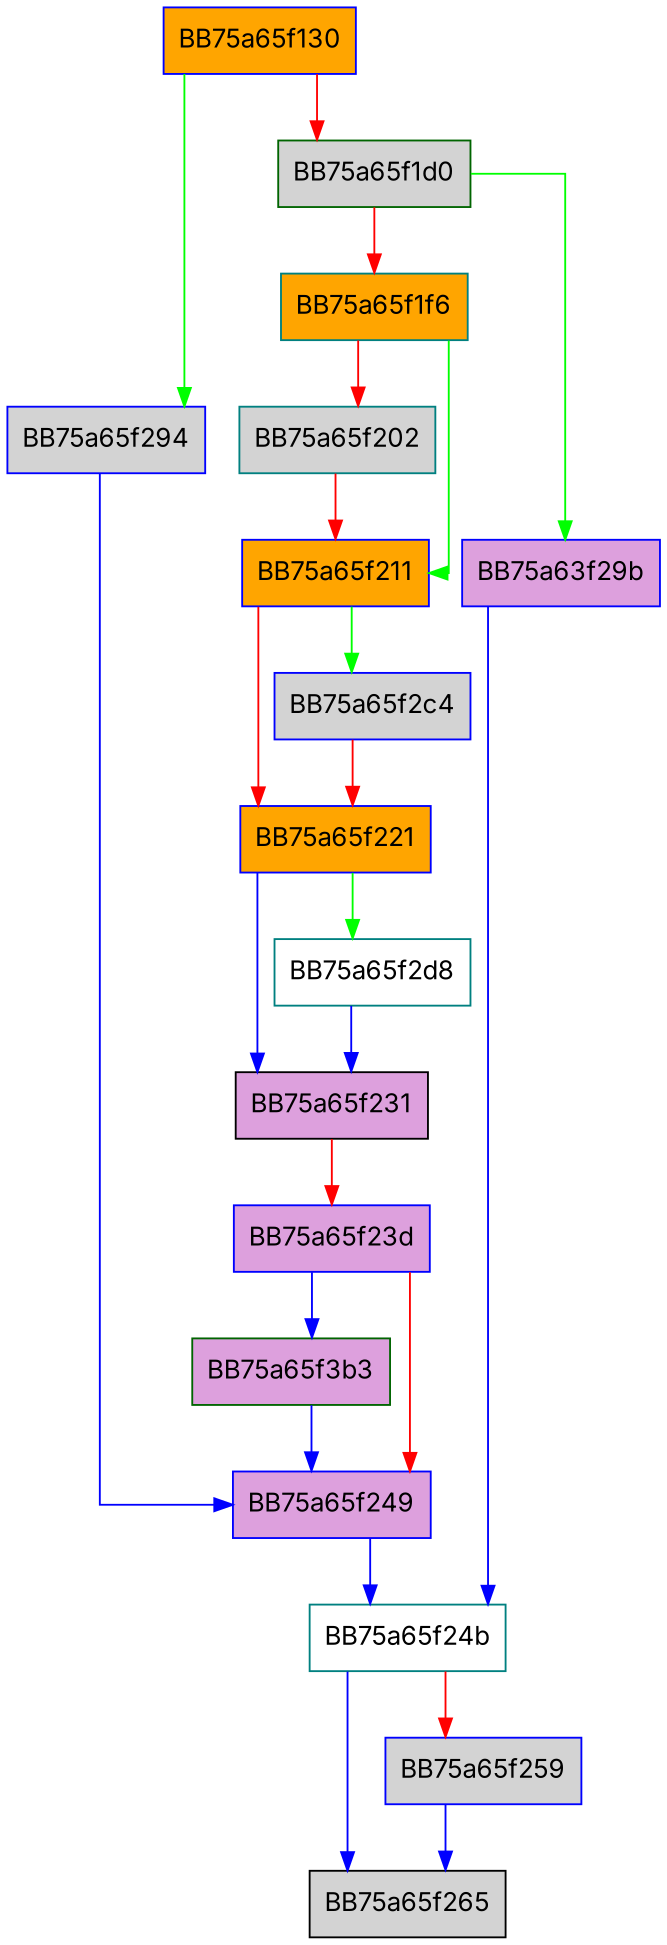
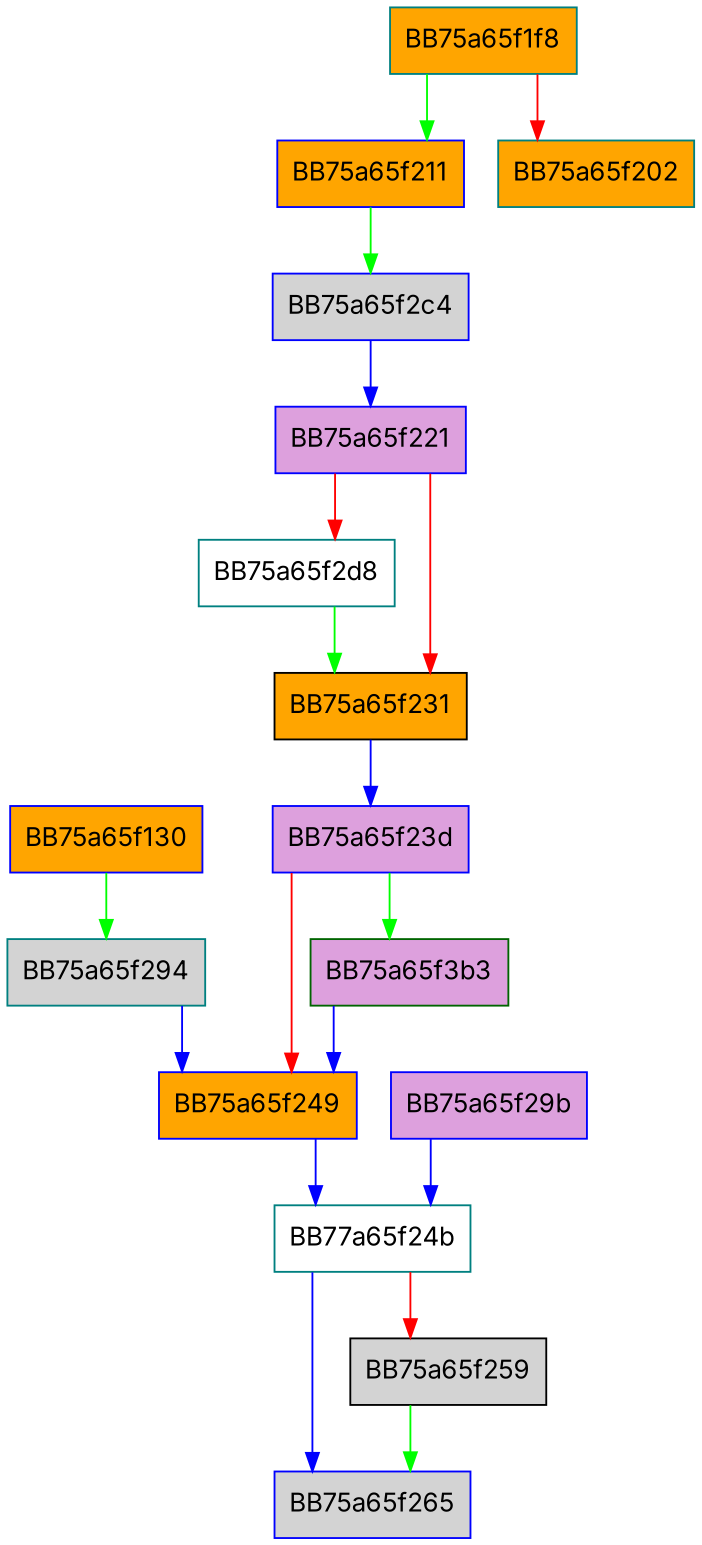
node "BB75a65f1d0": removed
node "BB75a65f1f6": label "BB75a65f1f6" -> "BB75a65f1f8"
node "BB75a65f294": color blue -> teal
node "BB75a65f202": fillcolor lightgrey -> orange
edge "BB75a65f202" -> "BB75a65f211": removed
node "BB75a63f29b": label "BB75a63f29b" -> "BB75a65f29b"
edge "BB75a65f211" -> "BB75a65f221": removed
edge "BB75a65f2c4" -> "BB75a65f221": color red -> blue
node "BB75a65f221": fillcolor orange -> plum
edge "BB75a65f221" -> "BB75a65f2d8": color green -> red
edge "BB75a65f221" -> "BB75a65f231": color blue -> red
edge "BB75a65f2d8" -> "BB75a65f231": color blue -> green
node "BB75a65f231": fillcolor plum -> orange
edge "BB75a65f231" -> "BB75a65f23d": color red -> blue
edge "BB75a65f23d" -> "BB75a65f3b3": color blue -> green
node "BB75a65f249": fillcolor plum -> orange
node "BB75a65f24b": label "BB75a65f24b" -> "BB77a65f24b"
node "BB75a65f259": color blue -> black
edge "BB75a65f259" -> "BB75a65f265": color blue -> green
node "BB75a65f265": color black -> blue
